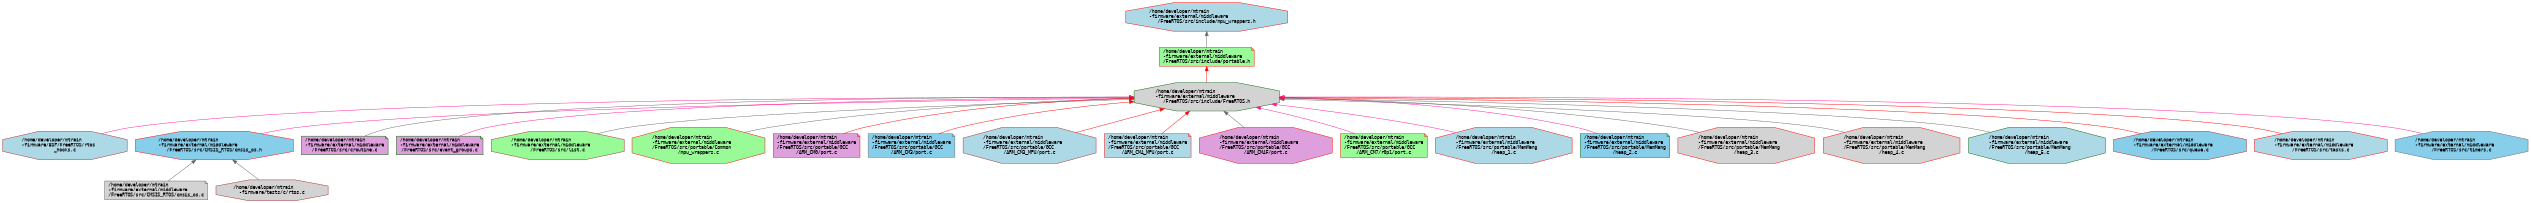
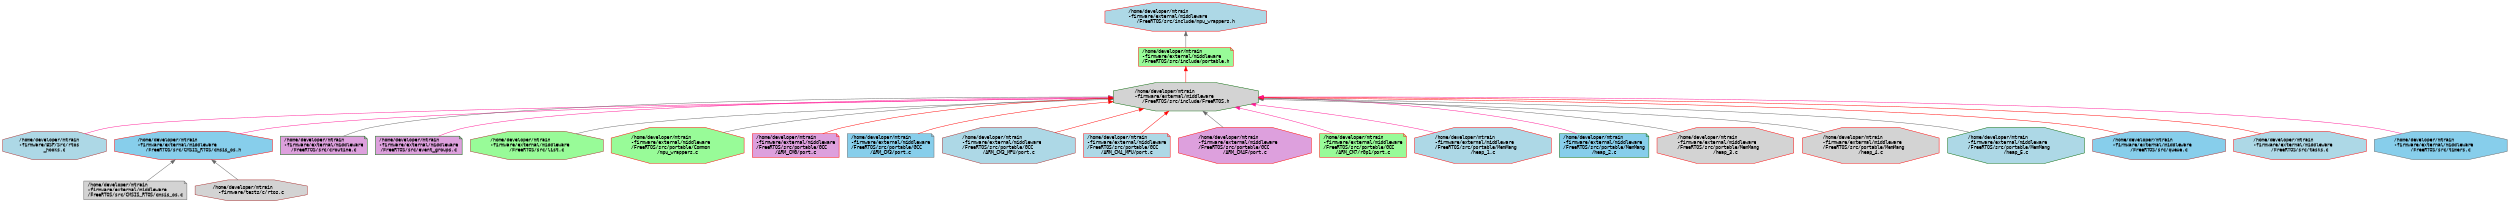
node "/home/developer/mtrain -firmware/BSP/FreeRTOS/rtos _hooks.c": label "/home/developer/mtrain -firmware/BSP/FreeRTOS/rtos _hooks.c" -> "/home/developer/mtrain -firmware/BSP/Src/rtos _hooks.c"
